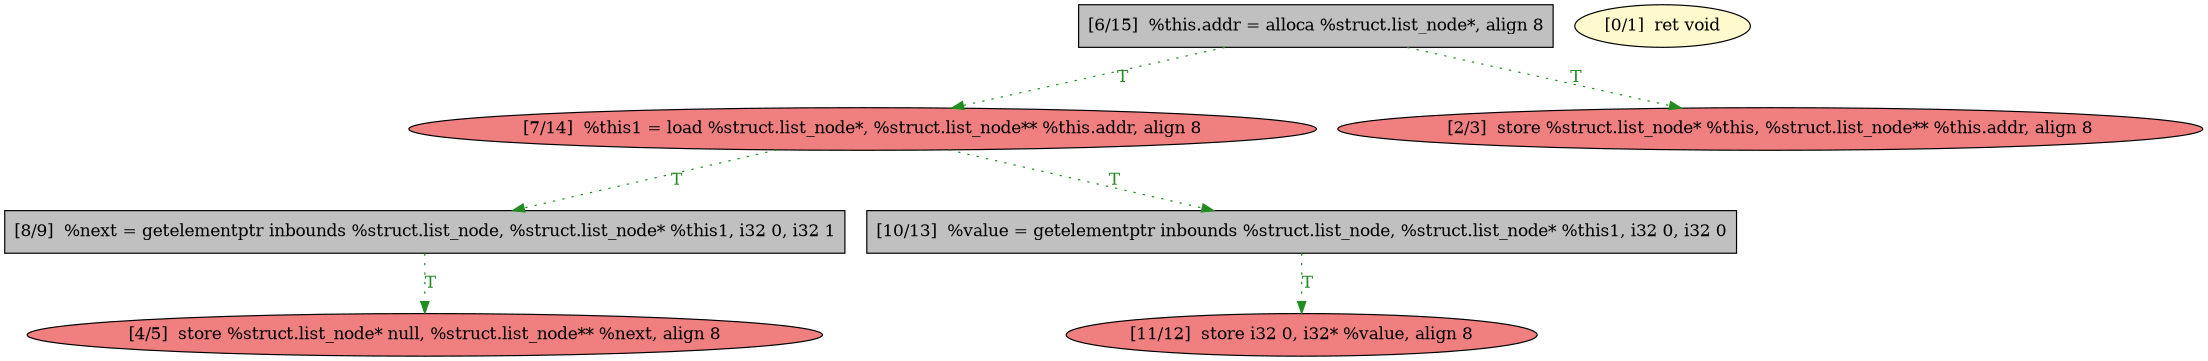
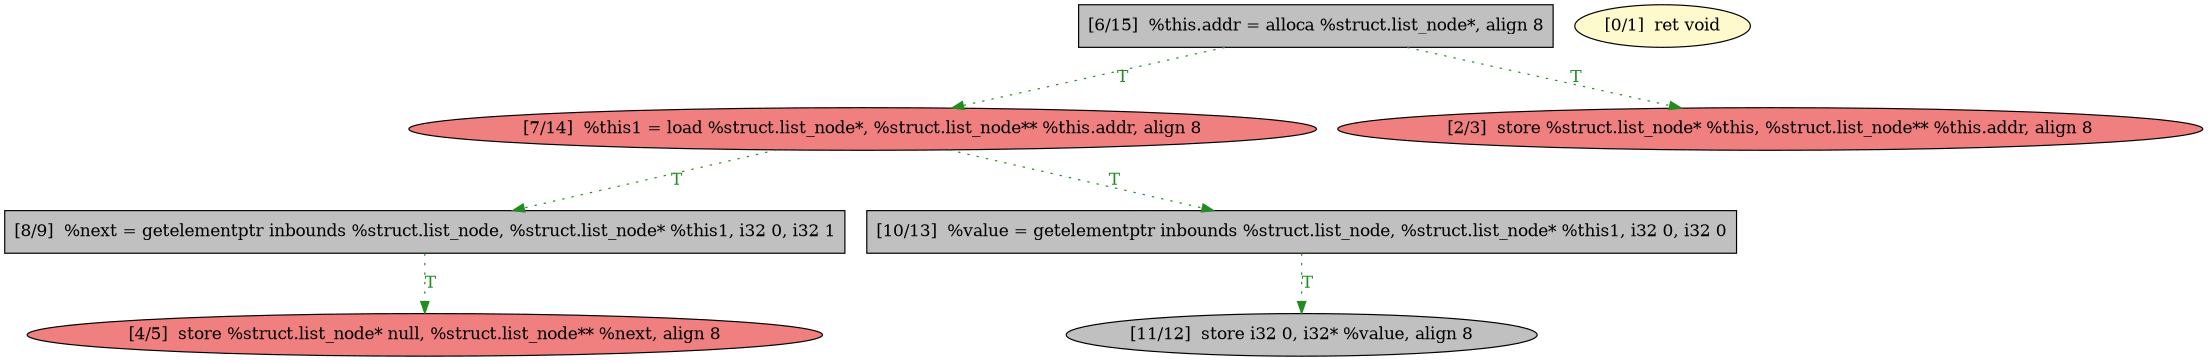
node "[11/12]  store i32 0, i32* %value, align 8": fillcolor lightcoral -> grey
